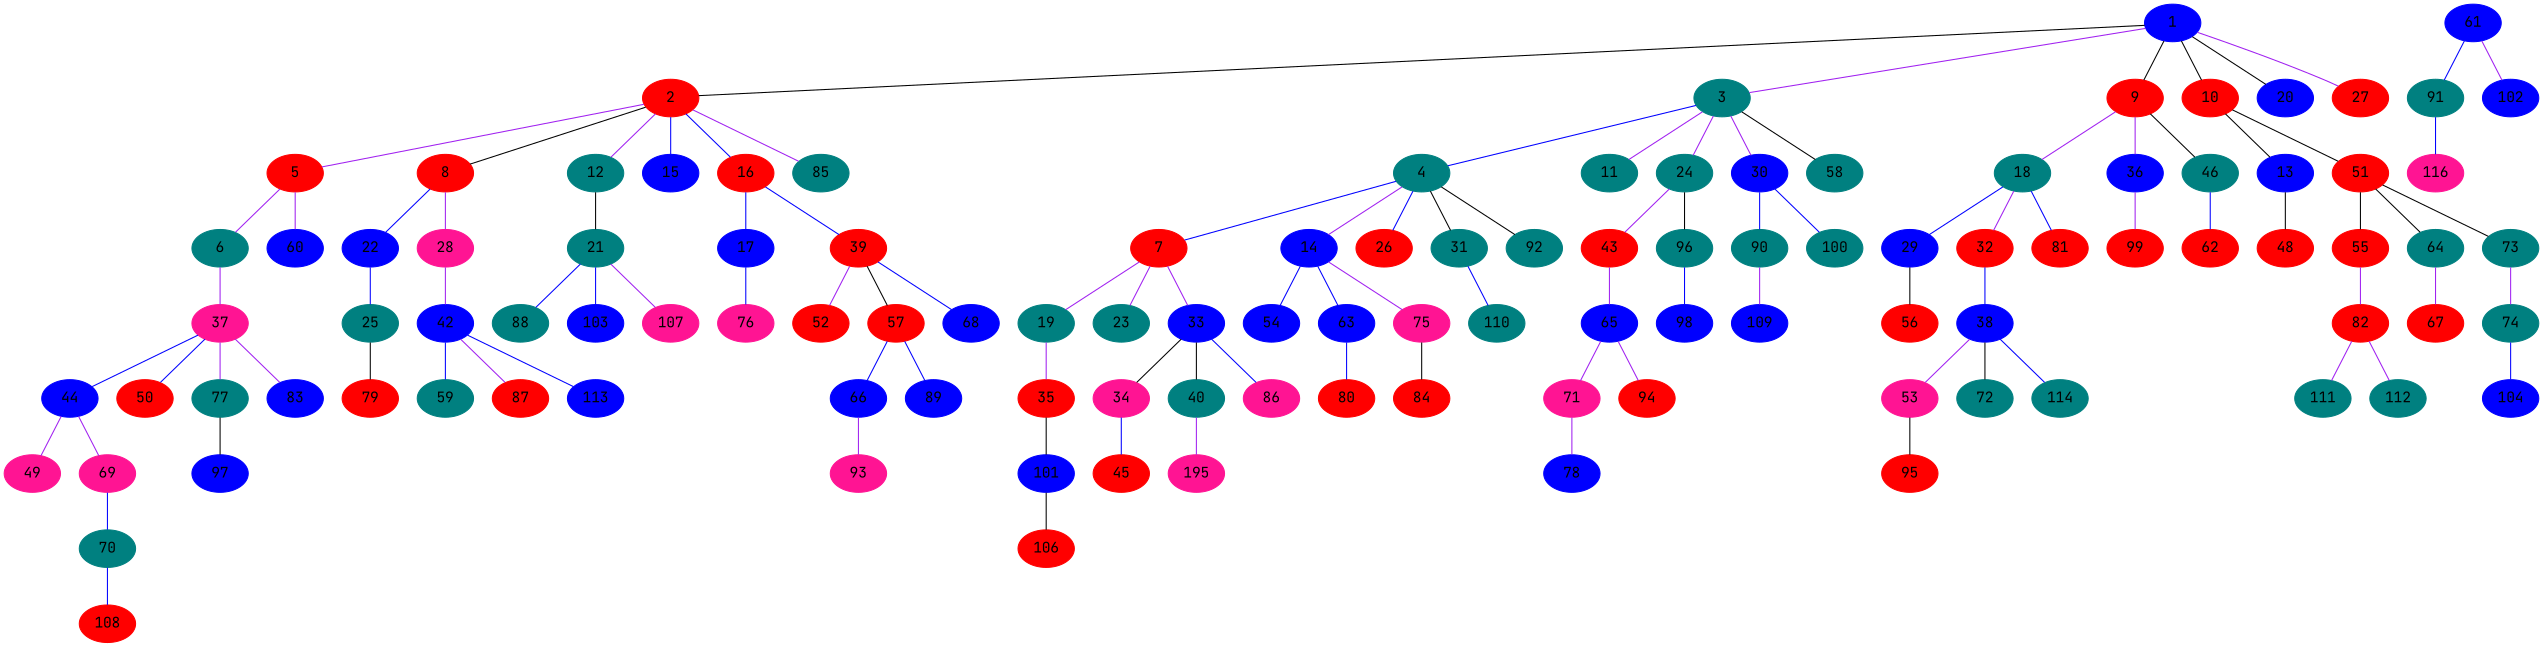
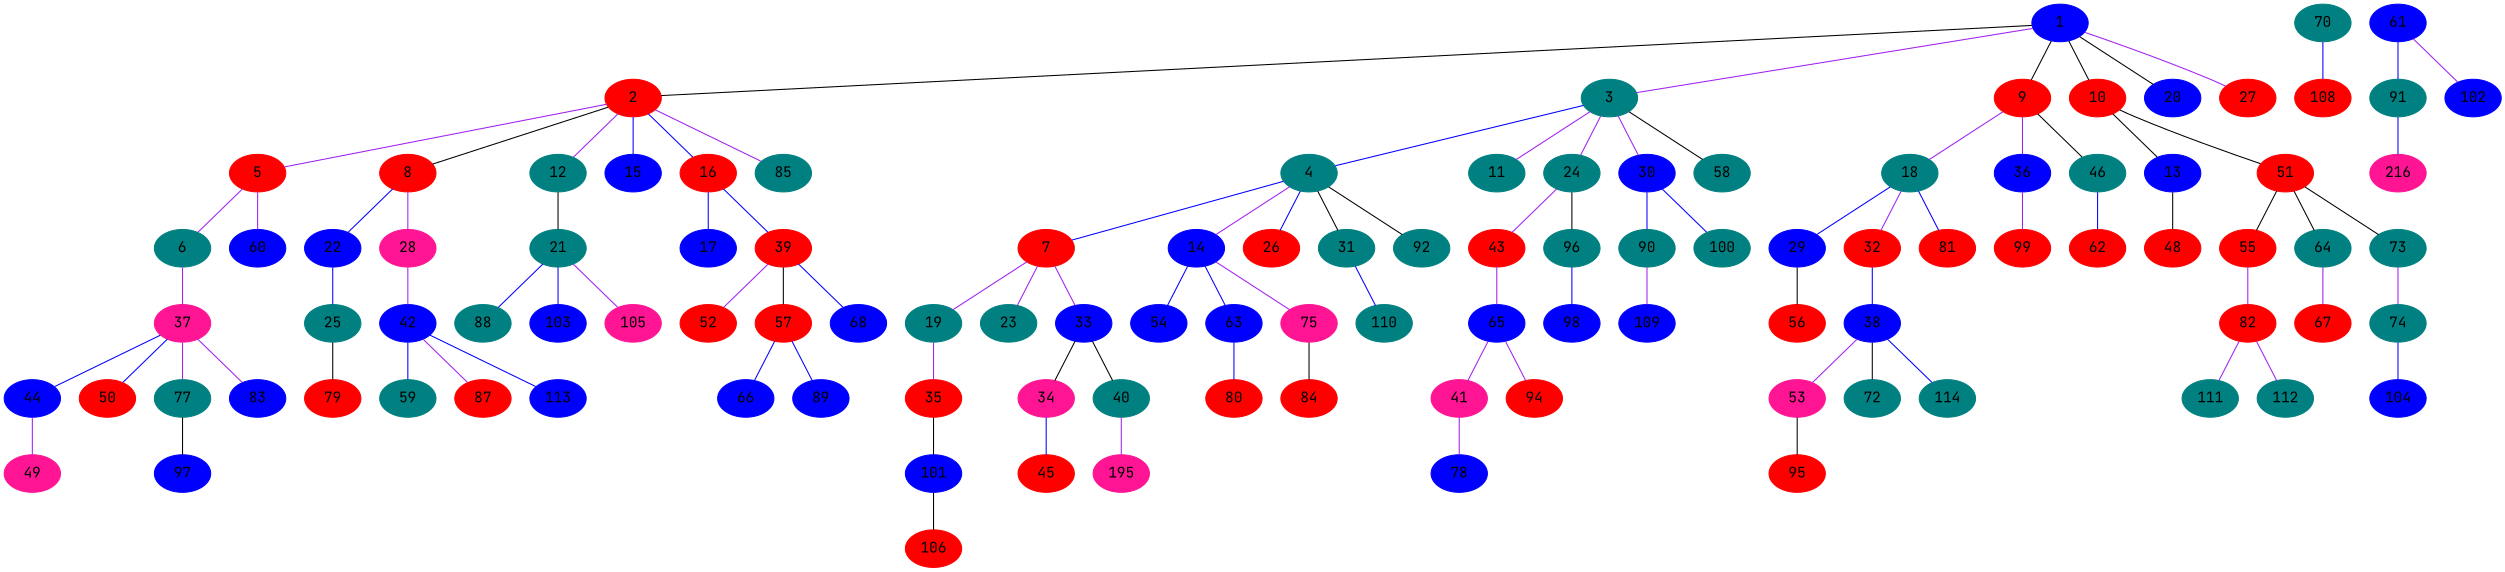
node "116": label "116" -> "216"
node "107": label "107" -> "105"
node "76": removed
node "86": removed
node "71": label "71" -> "41"
node "69": removed
node "93": removed
